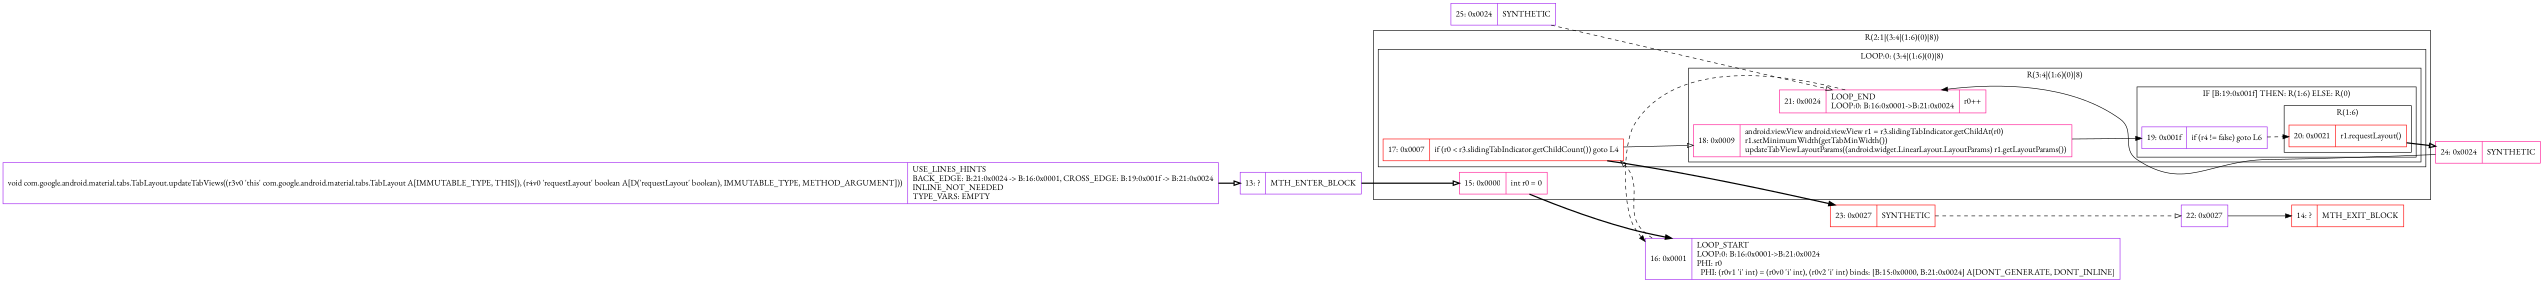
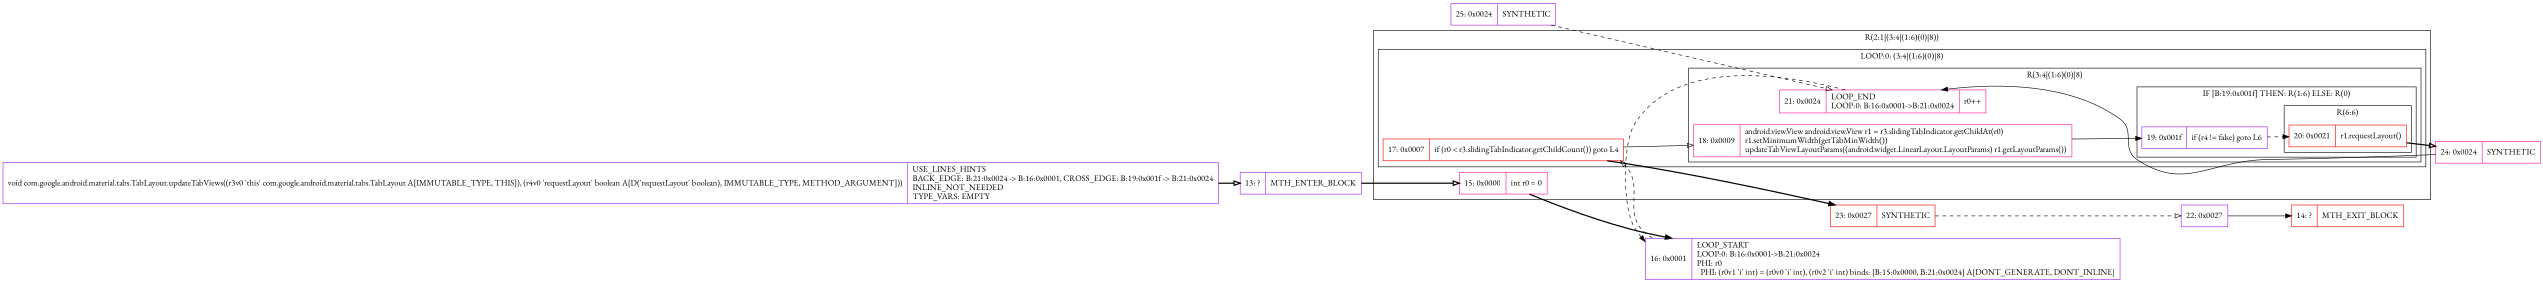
cluster "R(1:6)": label "R(1:6)" -> "R(6:6)"
